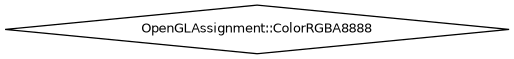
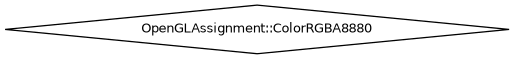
node "OpenGLAssignment::ColorRGBA8888": label "OpenGLAssignment::ColorRGBA8888" -> "OpenGLAssignment::ColorRGBA8880"
